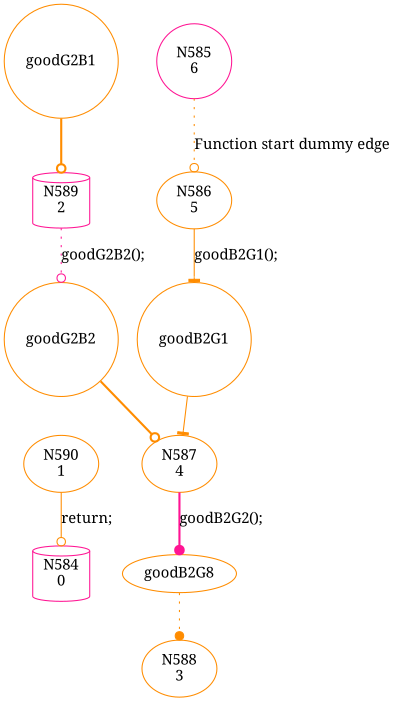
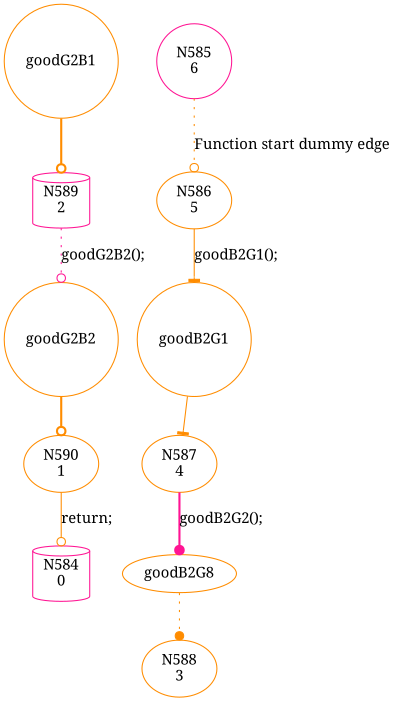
edge "goodG2B2" -> "N587 4": now "goodG2B2" -> "N590 1"
